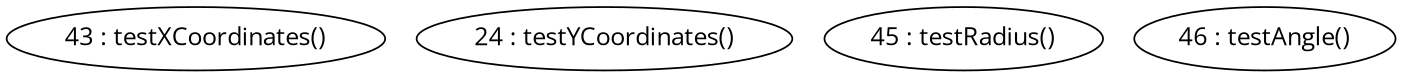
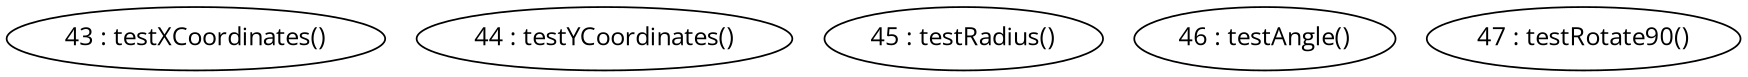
node "24 : testYCoordinates()": label "24 : testYCoordinates()" -> "44 : testYCoordinates()"
node "47 : testRotate90()": added
